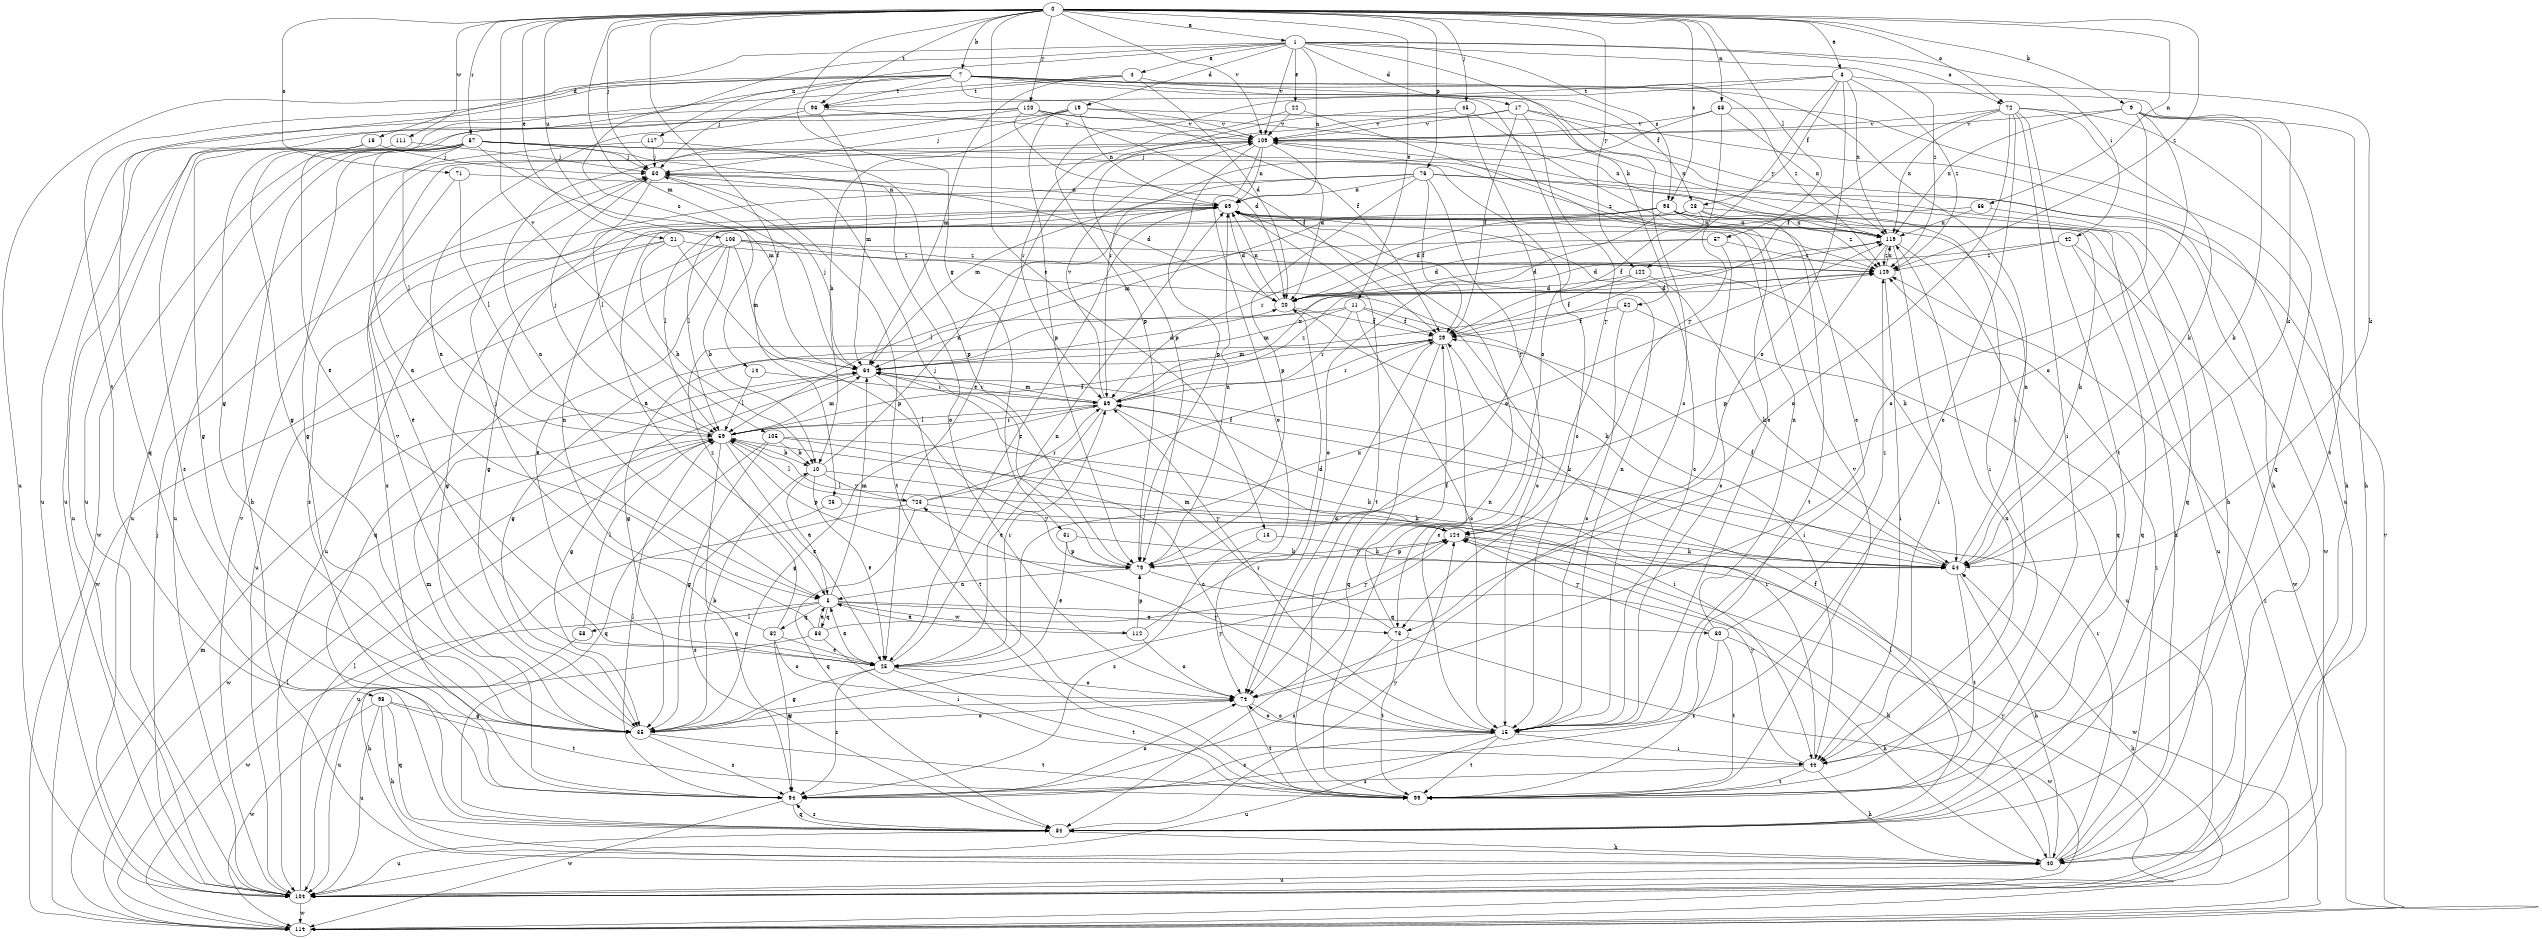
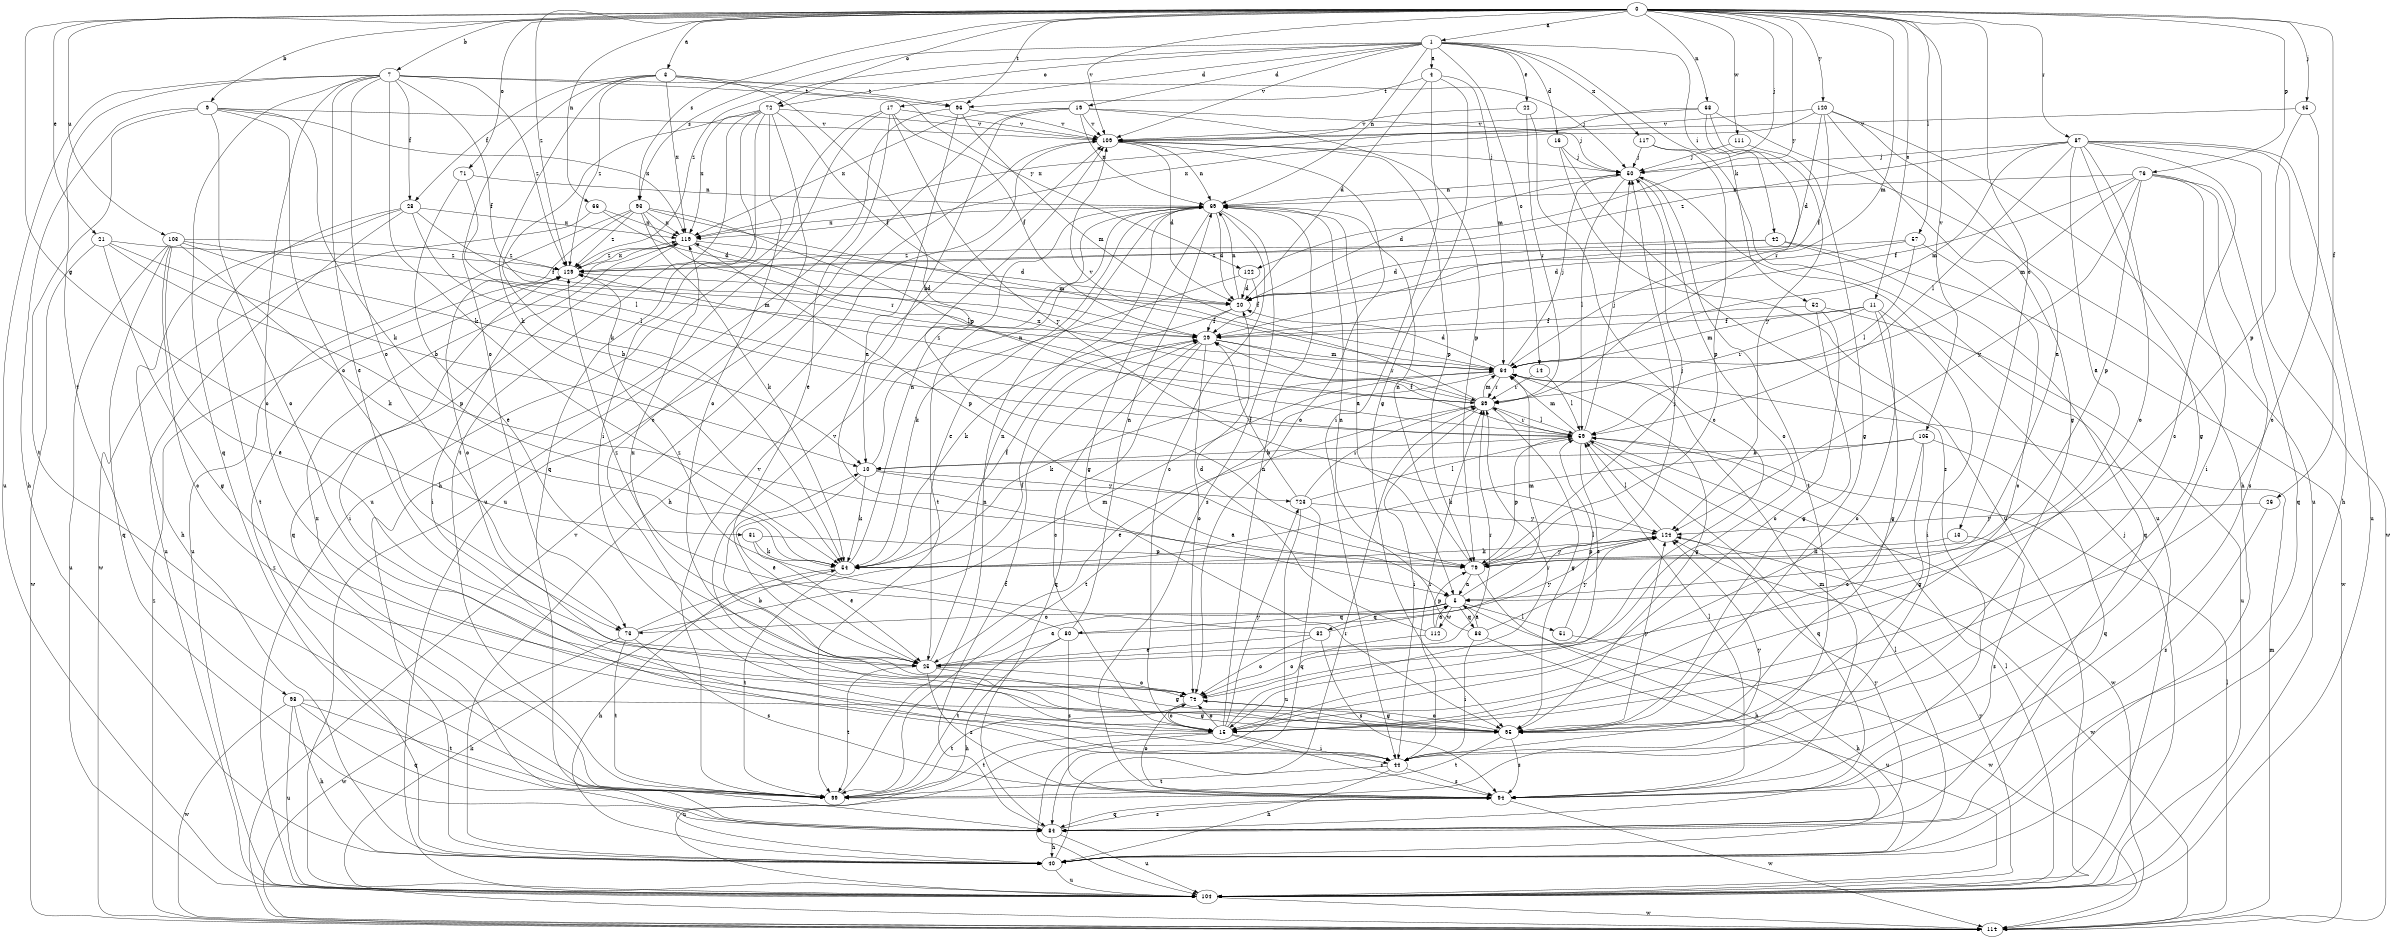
edge "104" -> "109": removed, label "v"
edge "45" -> "74": now "50" -> "74"
node "58": label "58" -> "51"
node "35": label "35" -> "95"
edge "66" -> "104": now "66" -> "114"
